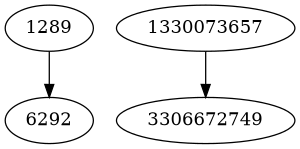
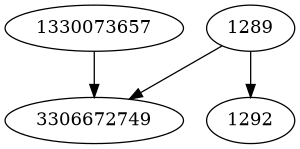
edge "1289" -> "3306672749": added
node "6292": label "6292" -> "1292"
